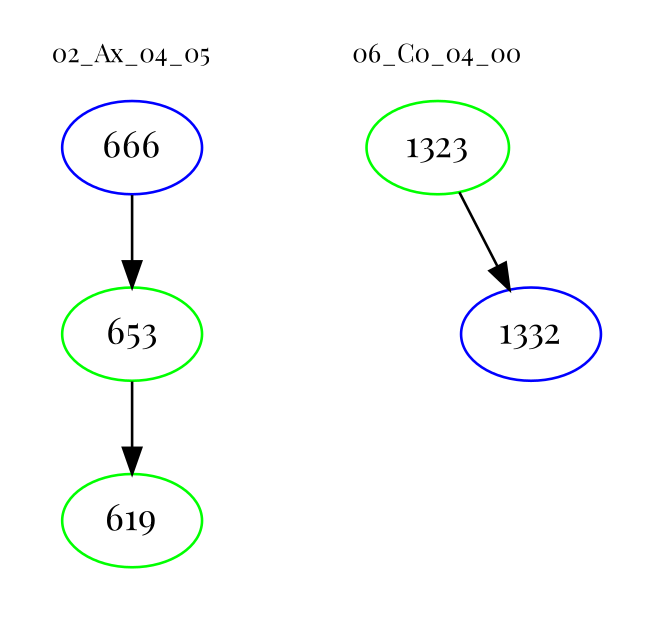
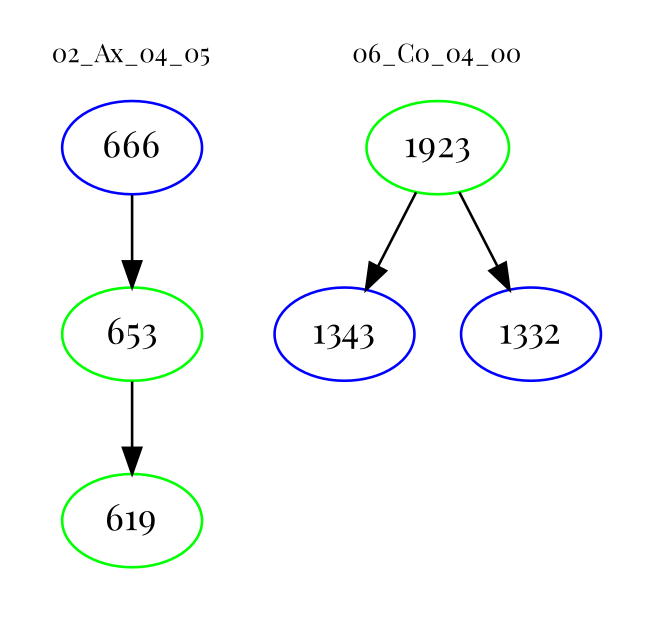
node "1323": label "1323" -> "1923"
node "1343": added
